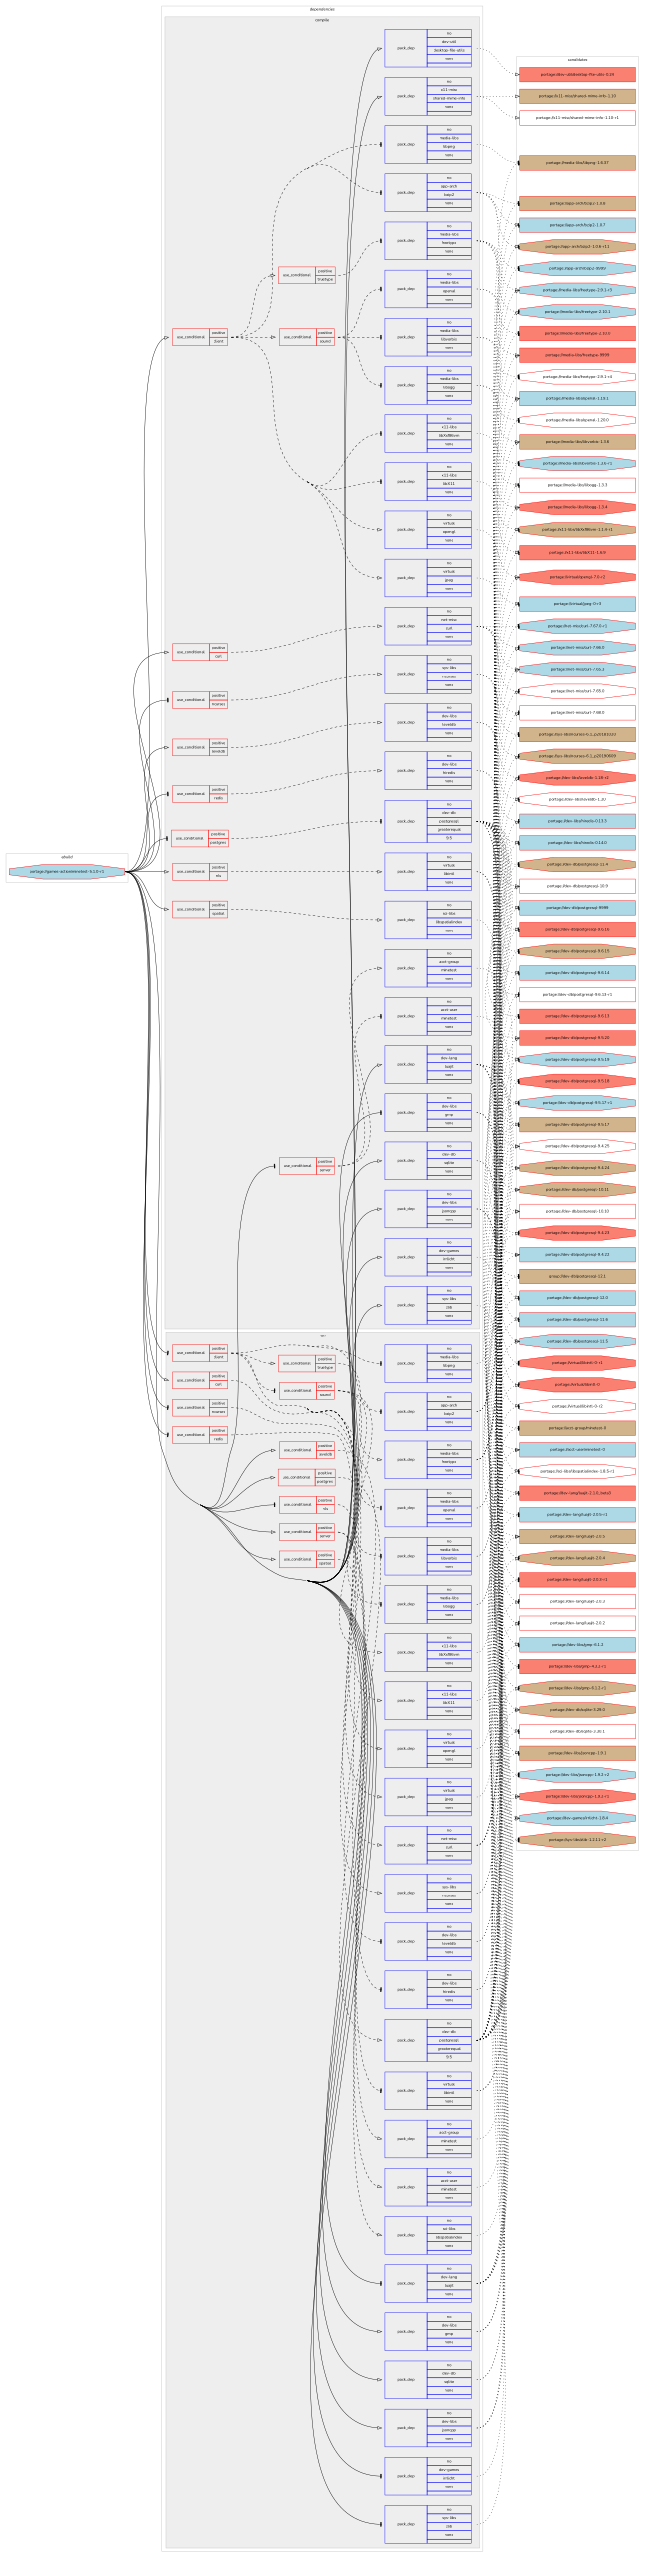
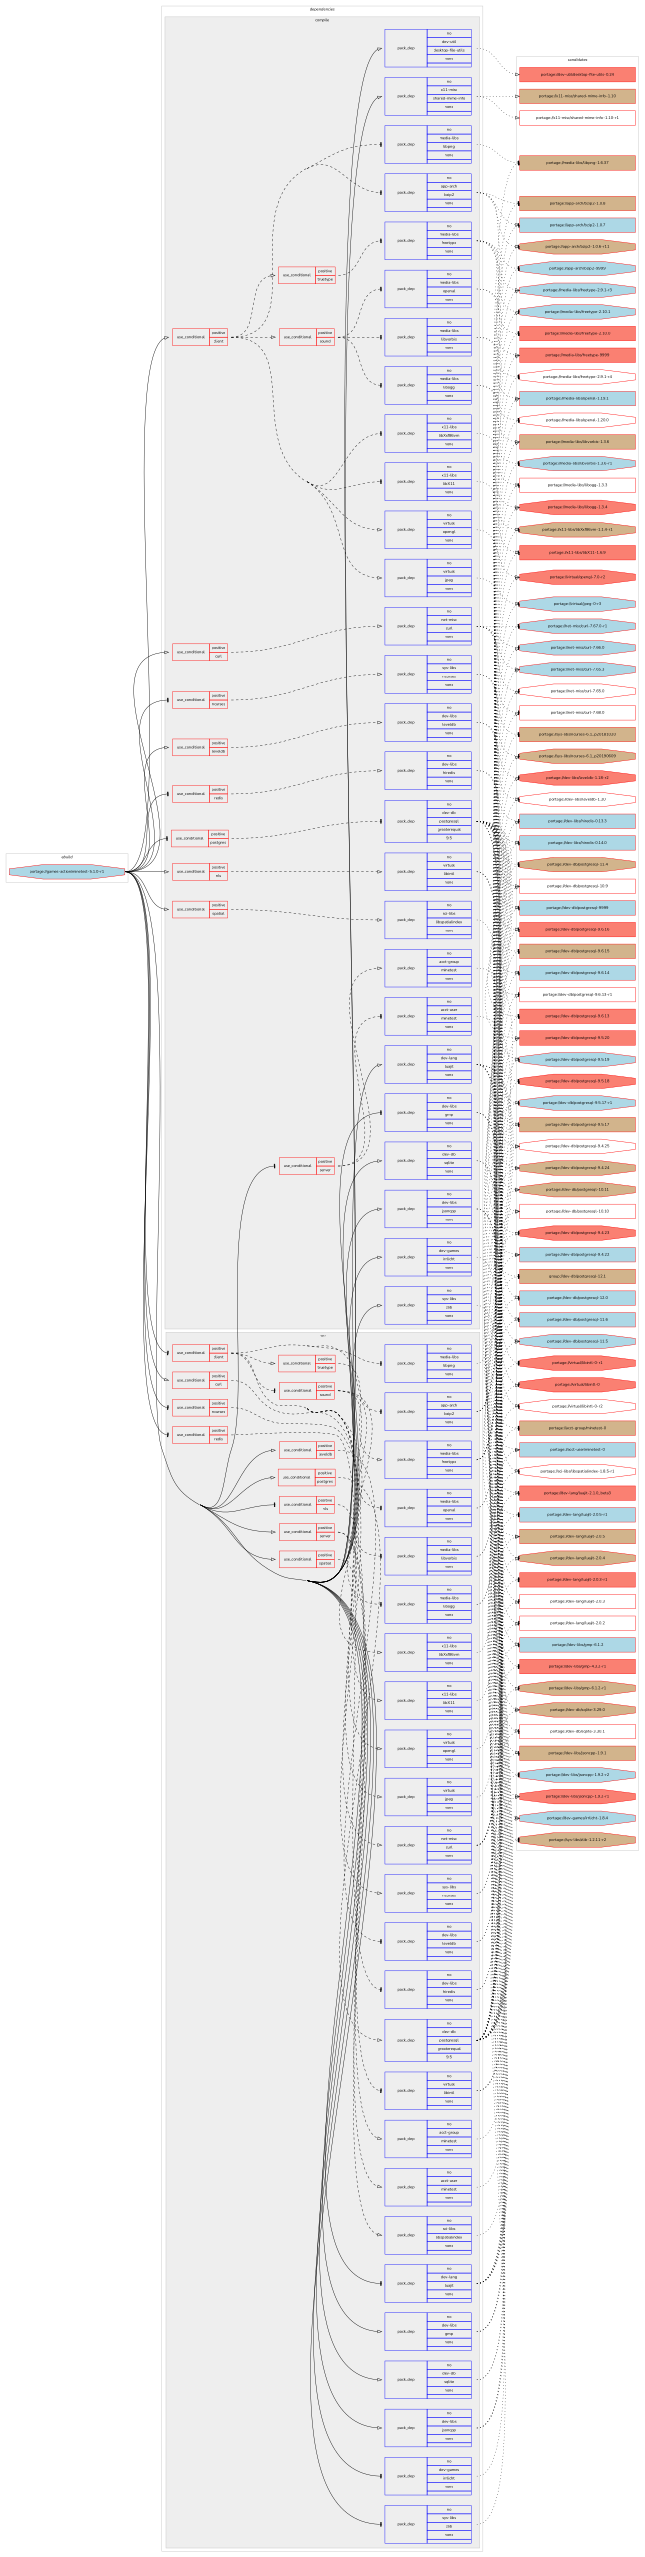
node "portage://virtual/jpeg-0-r3": shape box -> octagon
node "portage://dev-db/postgresql-9.6.15": shape octagon -> box
